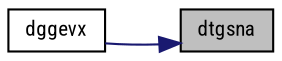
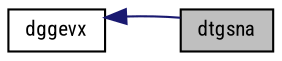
edge "dggevx" -> "dtgsna": reversed
